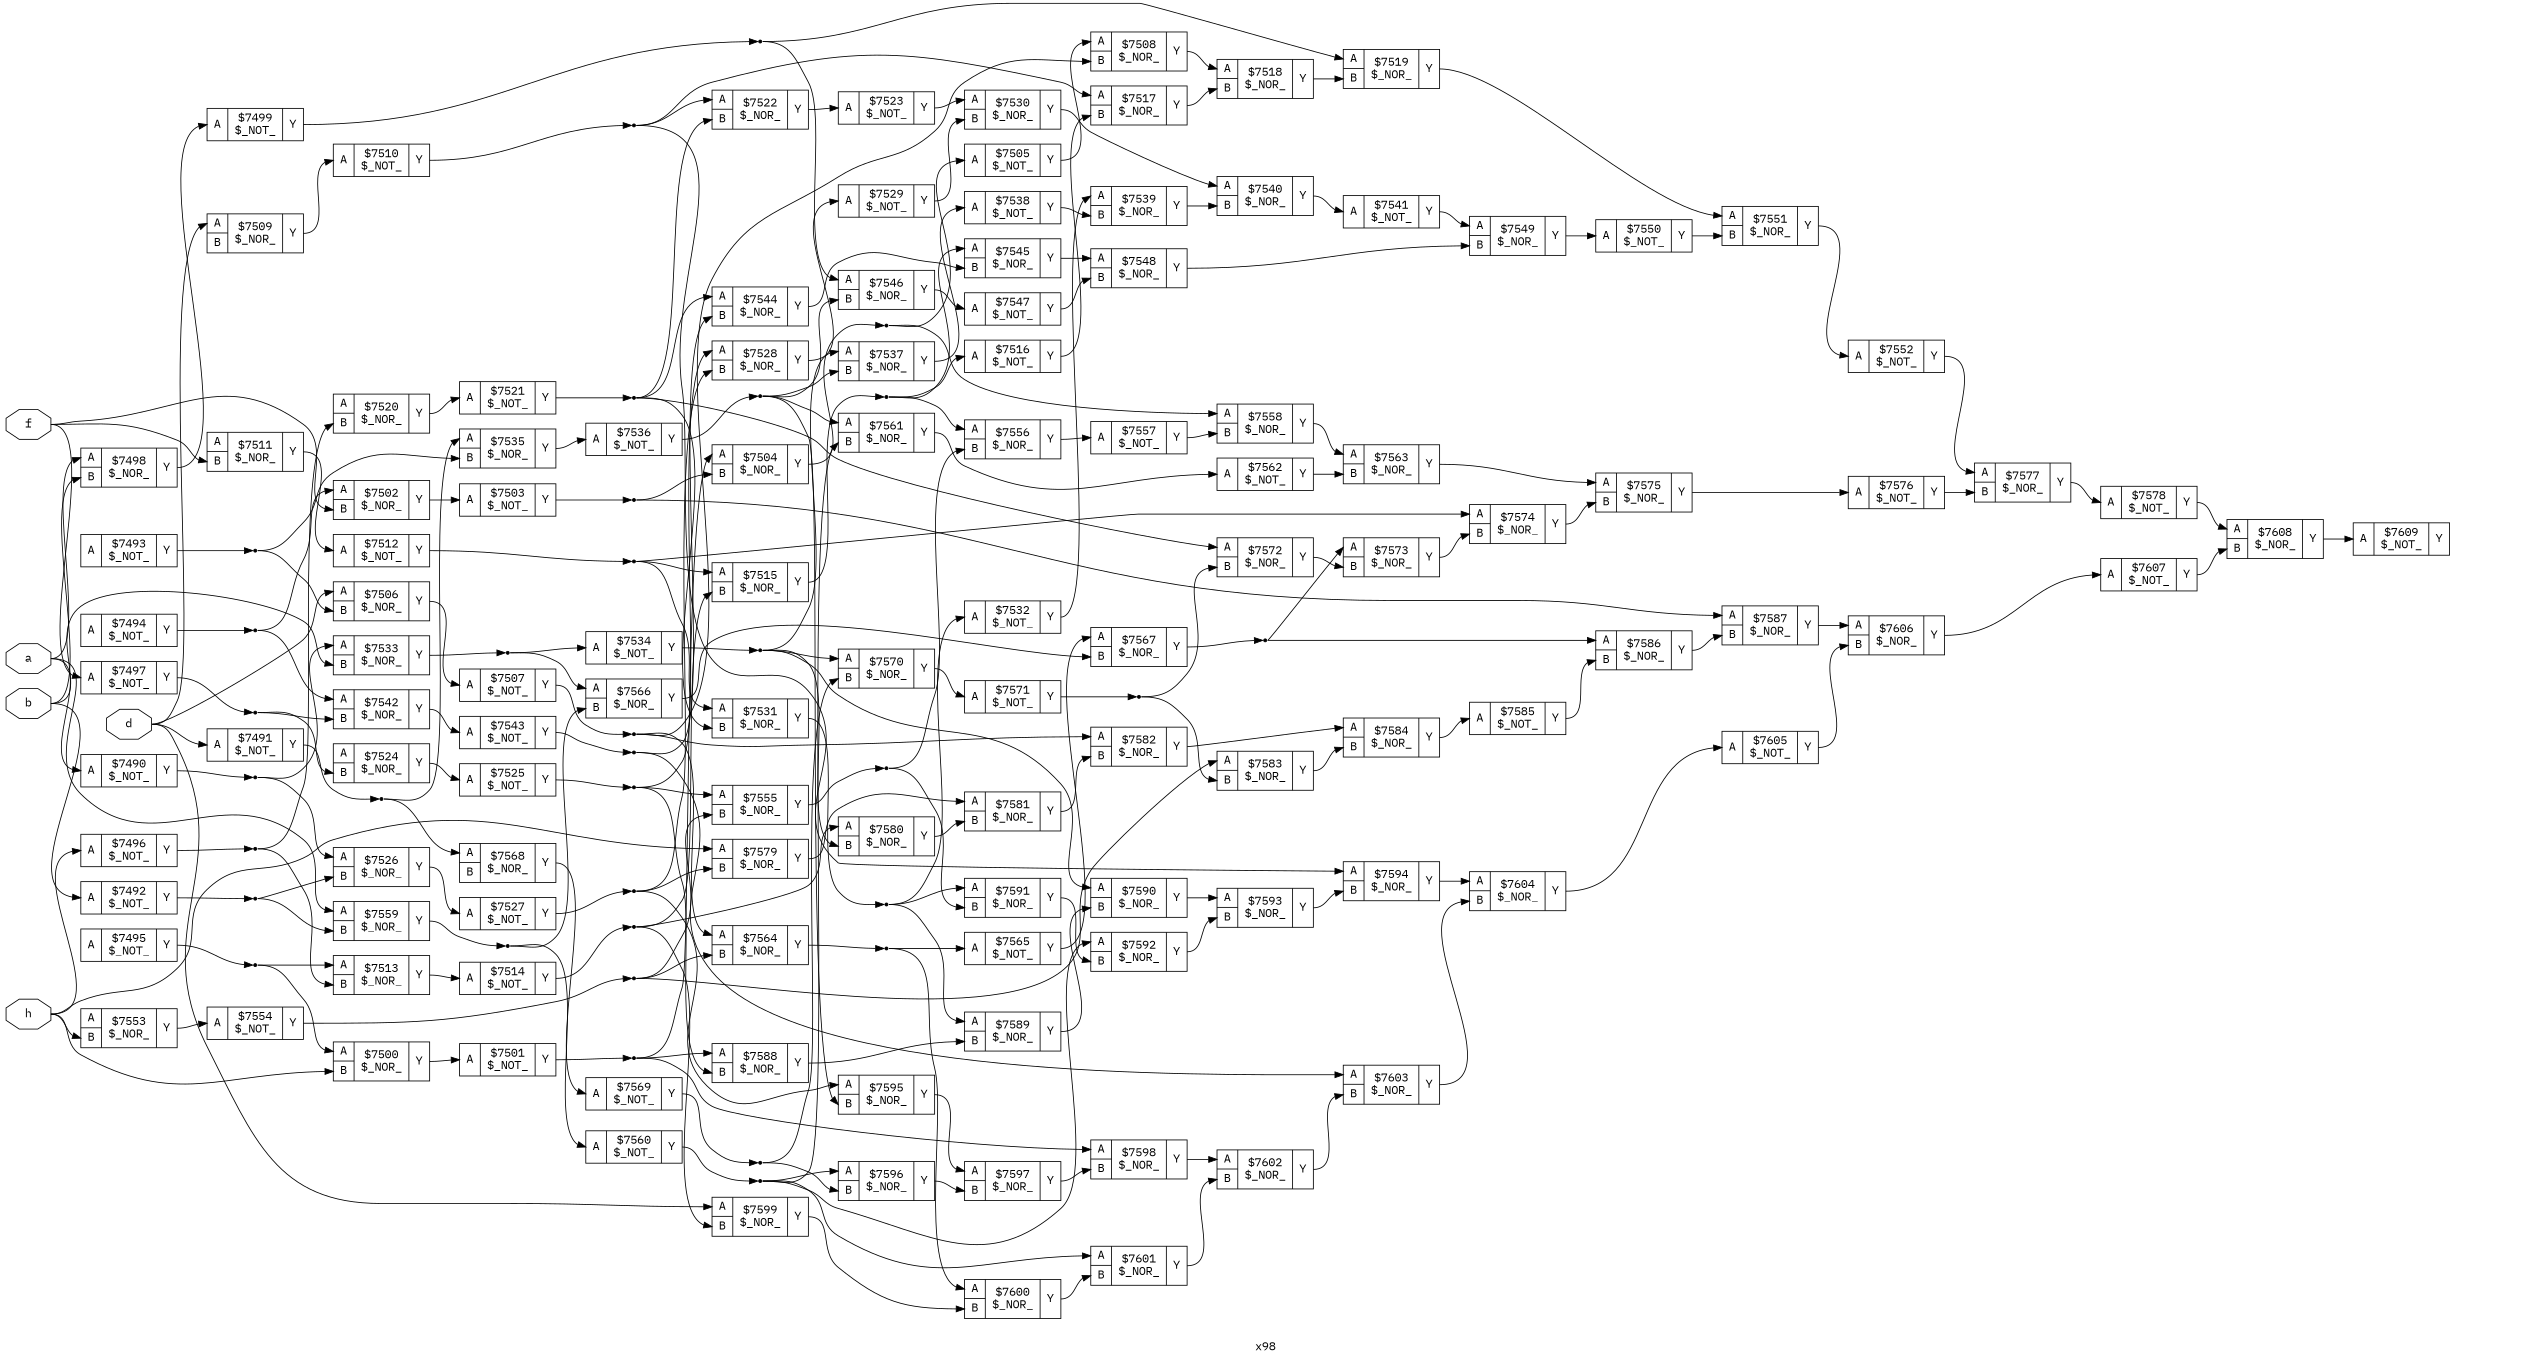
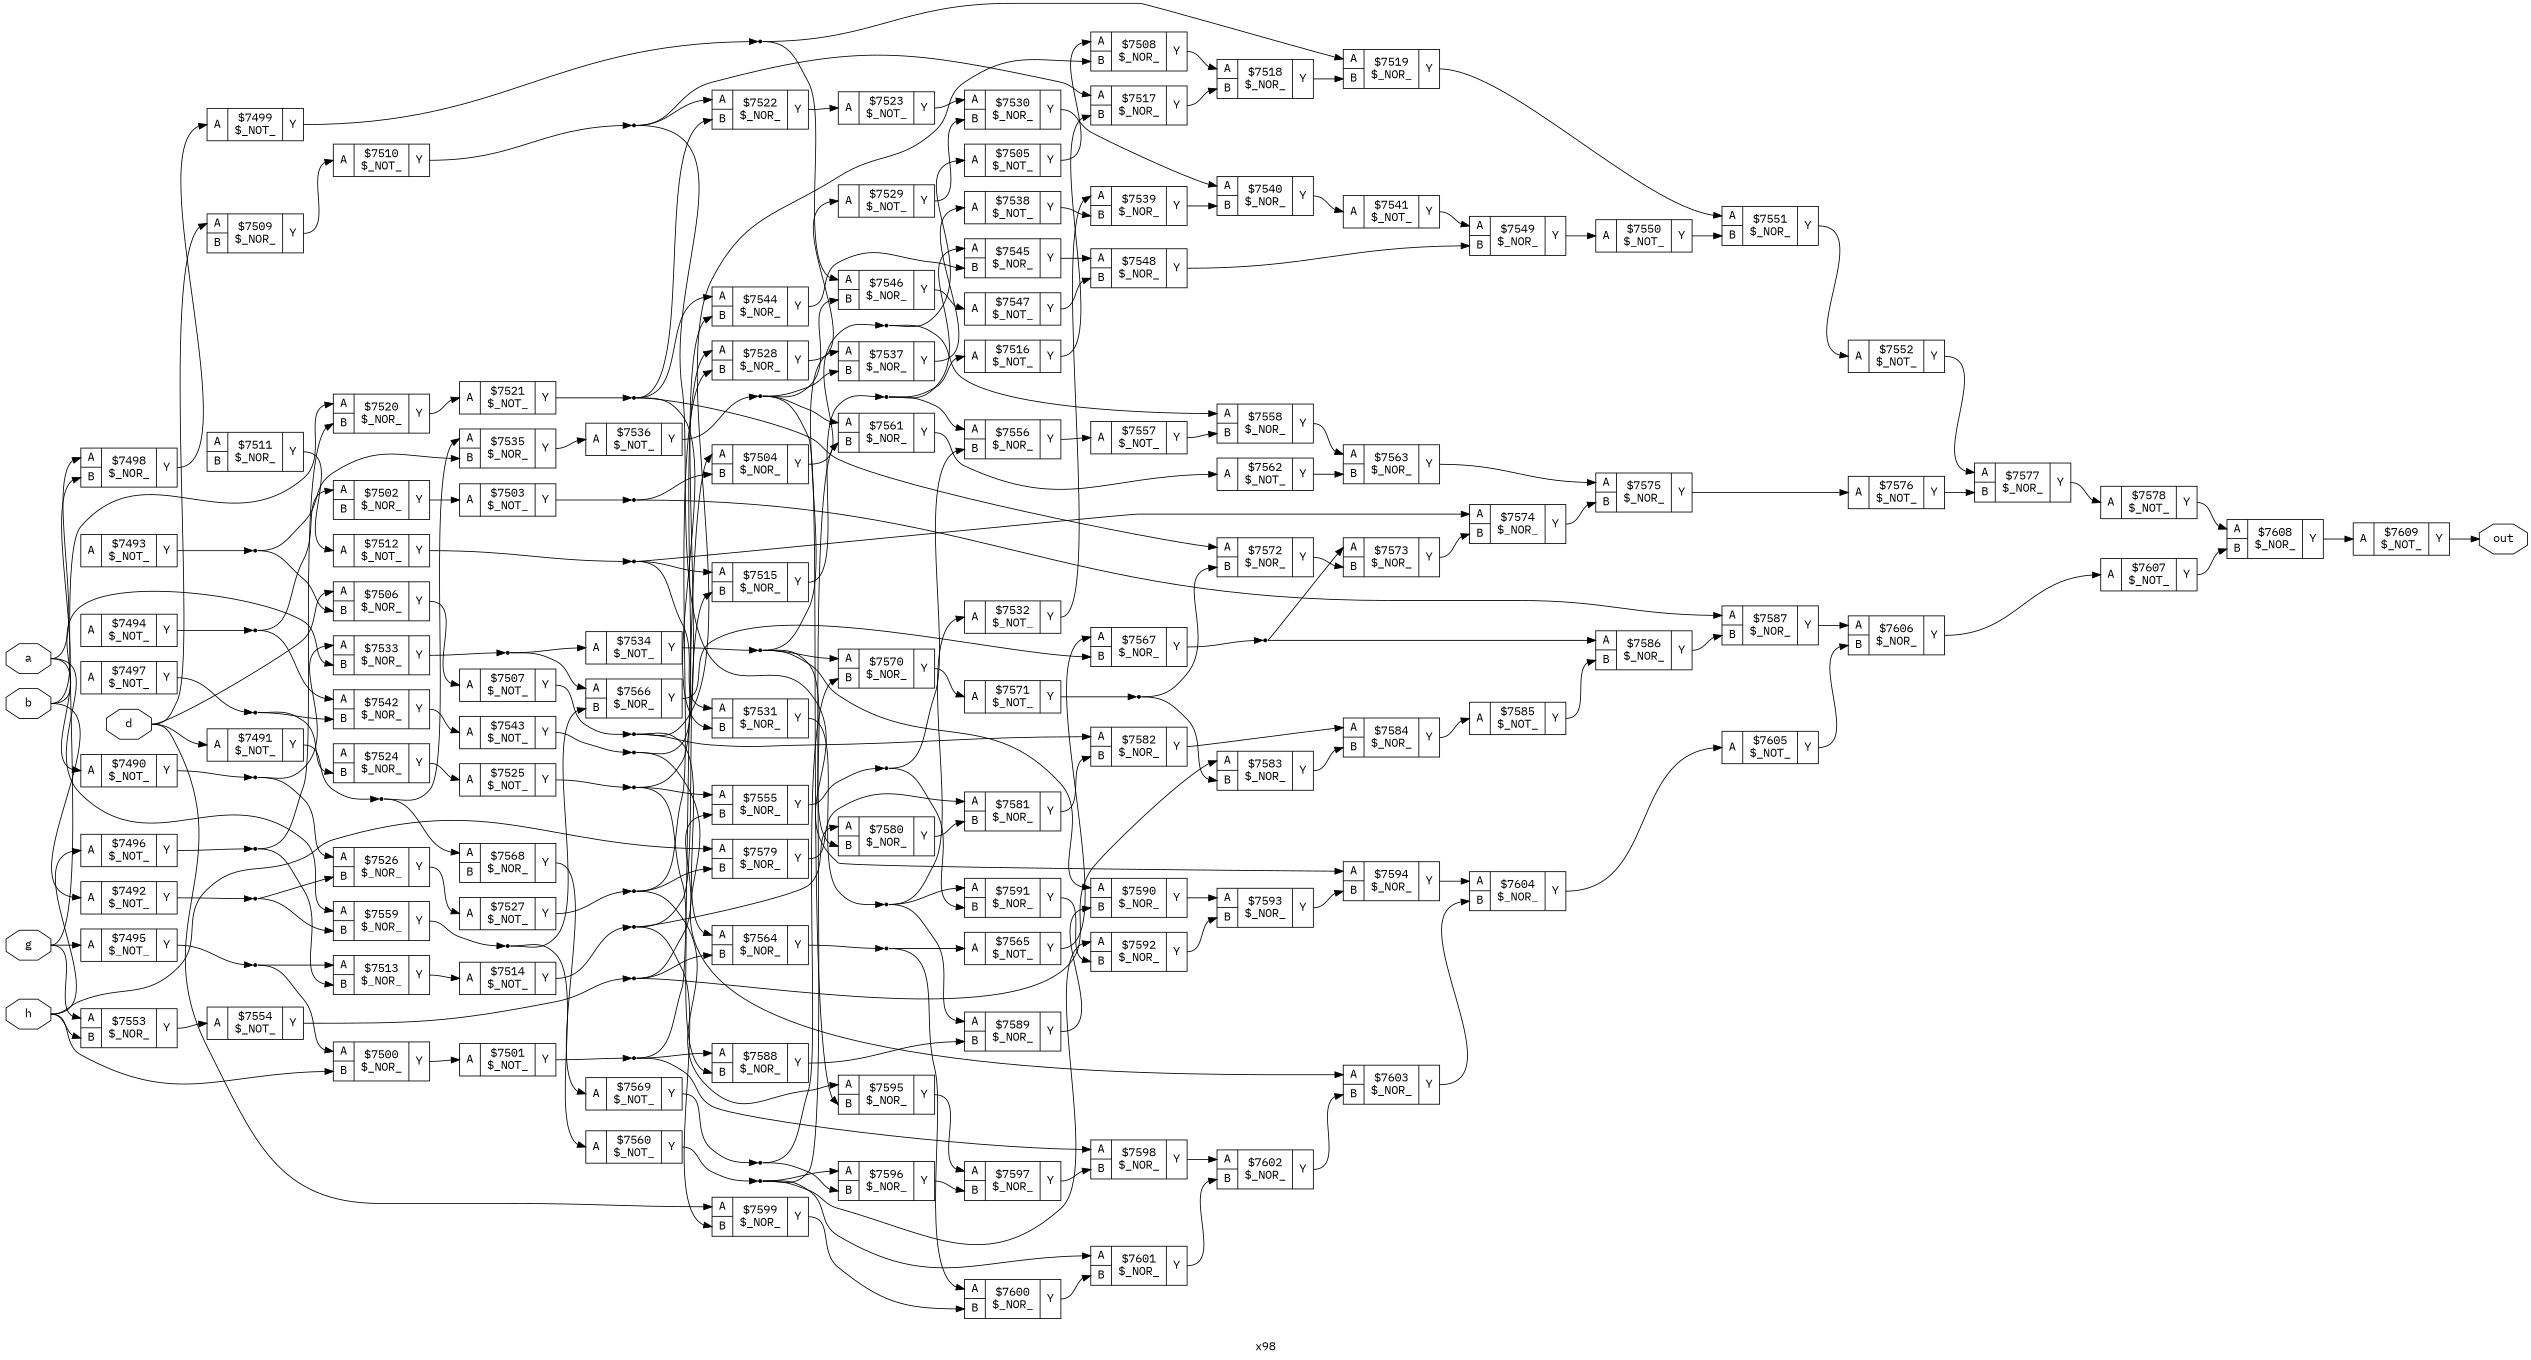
node "f": removed
node "out": added
node "g": added
